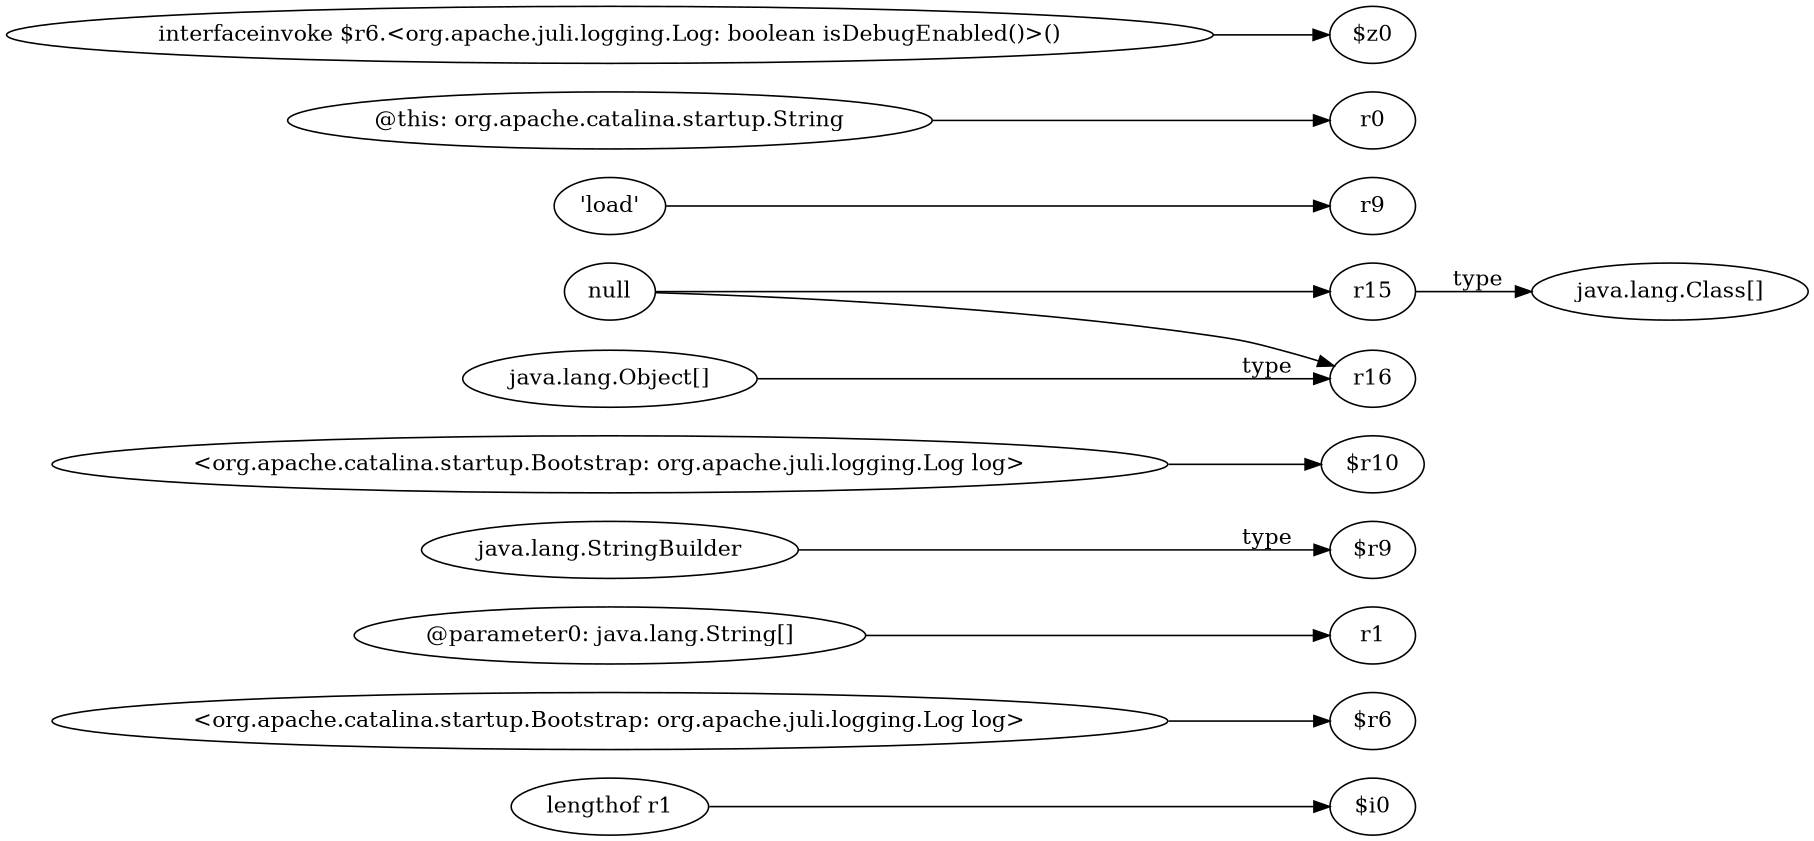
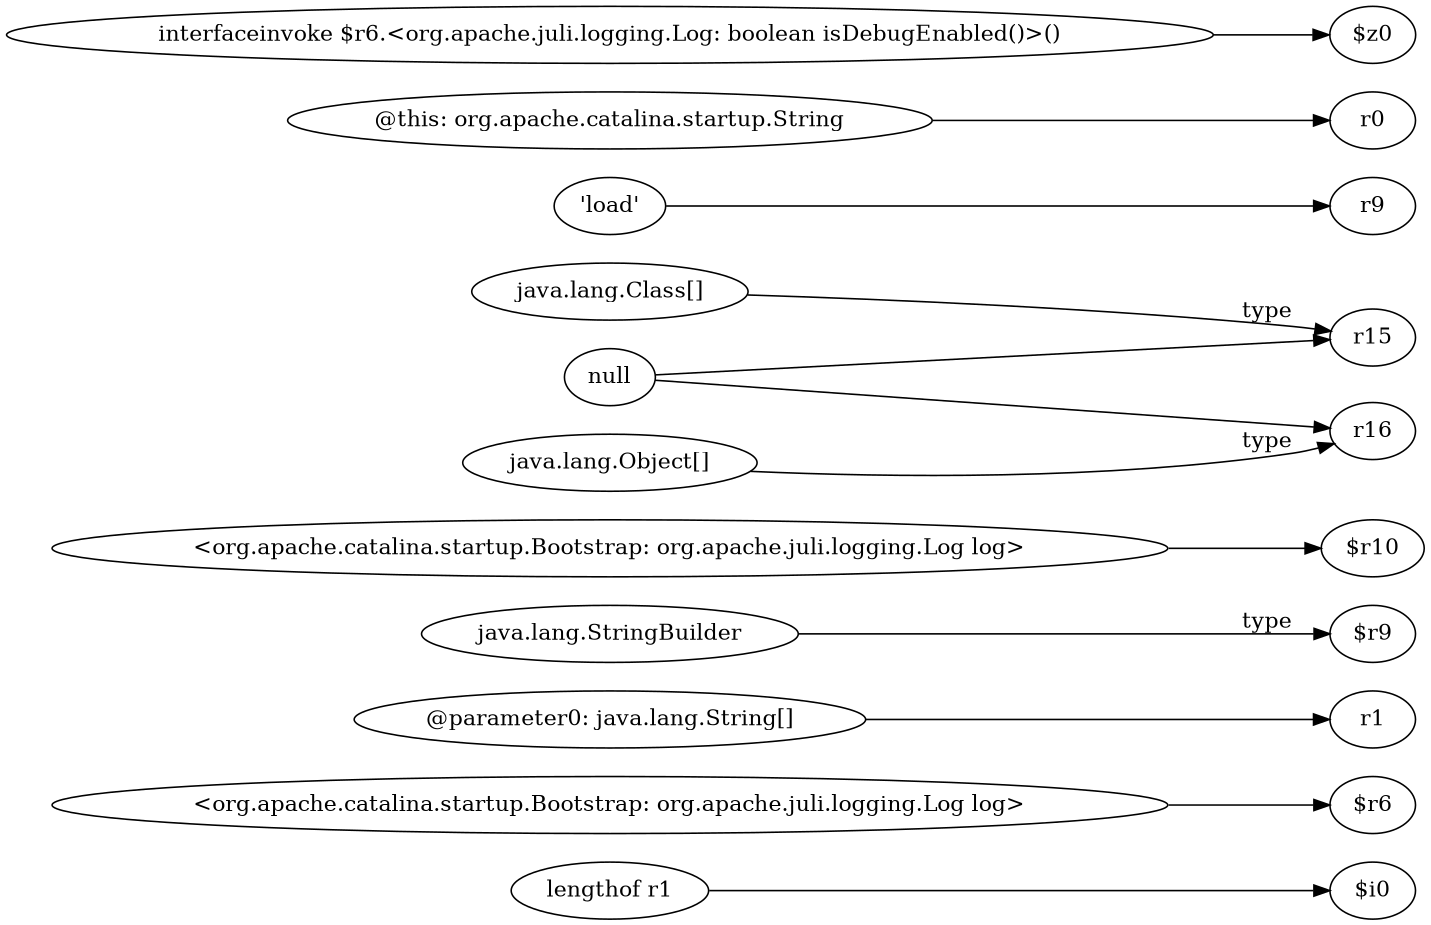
edge "r15" -> "java.lang.Class[]": reversed
